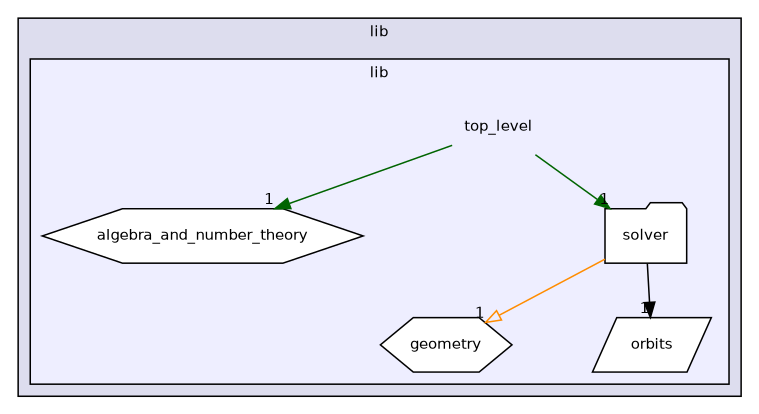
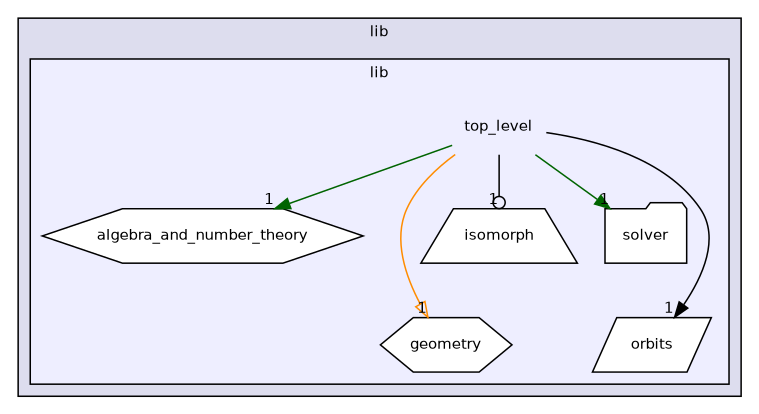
node "isomorph": added
edge "solver" -> "orbits": now "top_level" -> "orbits"
edge "solver" -> "geometry": now "top_level" -> "geometry"
